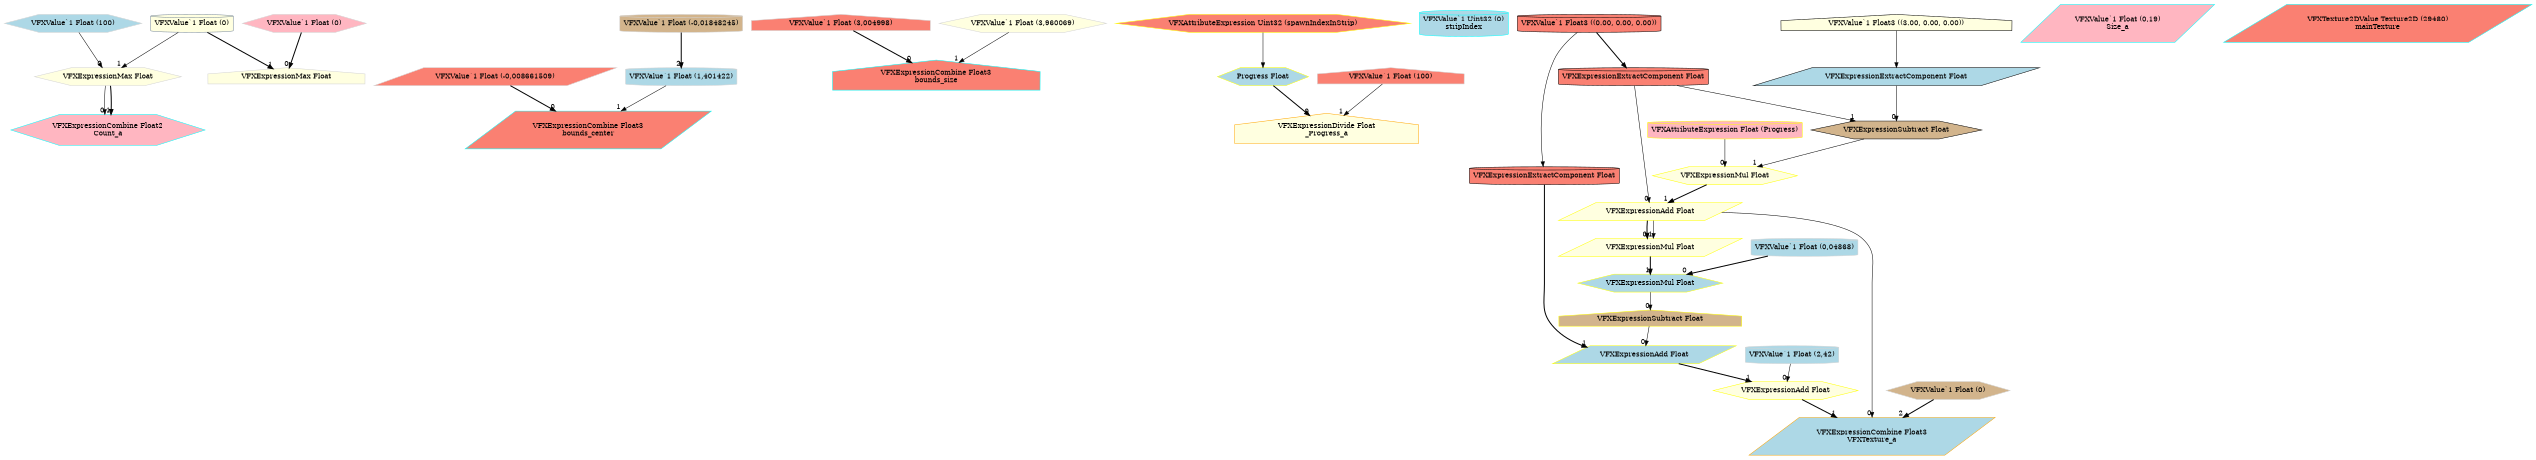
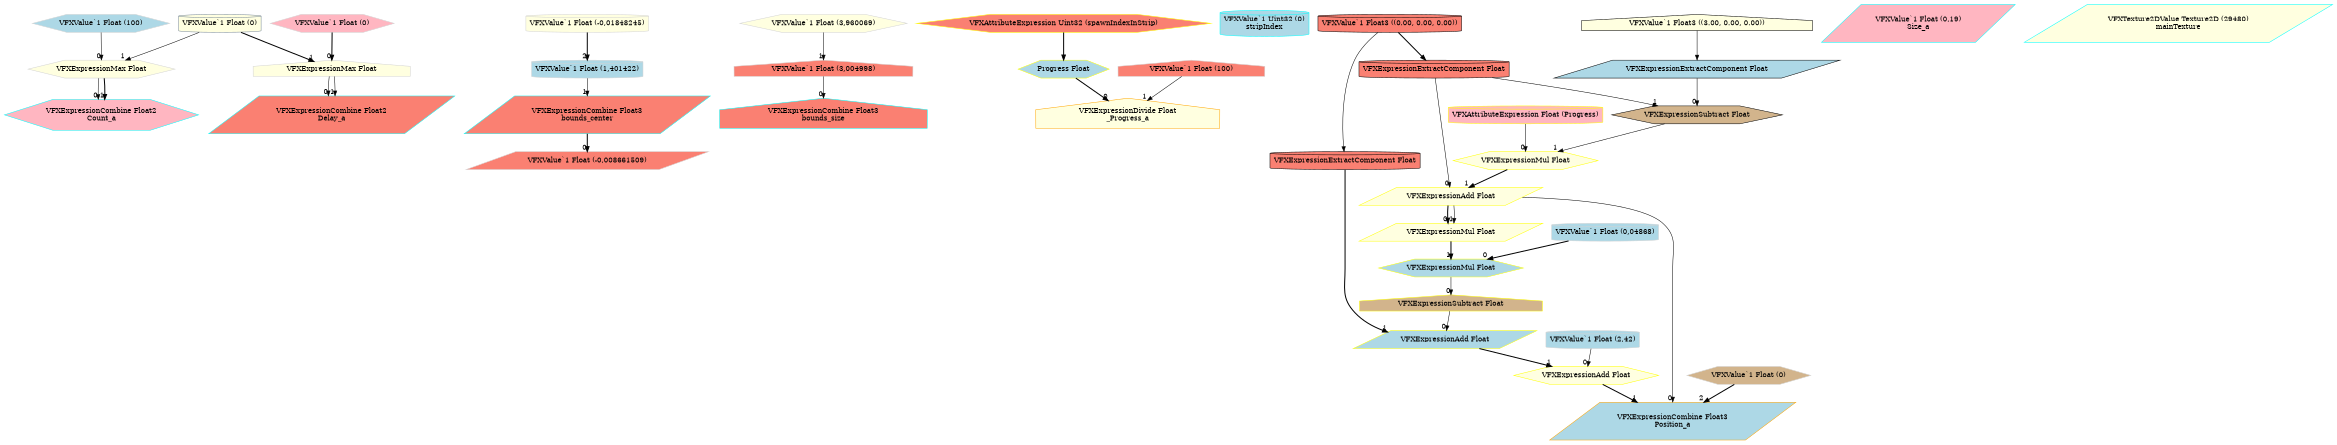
node "VFXValue`1 Float (-0,01848245)": fillcolor tan -> lightyellow
node "VFXTexture2DValue Texture2D (29480) mainTexture": fillcolor salmon -> lightyellow
edge "VFXValue`1 Float (3,004998)" -> "VFXExpressionCombine Float3 bounds_size": style bold -> solid
edge "VFXValue`1 Float (3,960069)" -> "VFXExpressionCombine Float3 bounds_size": now "VFXValue`1 Float (3,960069)" -> "VFXValue`1 Float (3,004998)"
edge "VFXAttributeExpression Uint32 (spawnIndexInStrip)" -> "Progress Float": style solid -> bold
edge "VFXValue`1 Float (-0,008661509)" -> "VFXExpressionCombine Float3 bounds_center": reversed
node "VFXExpressionCombine Float2 Delay_a": added
node "VFXExpressionCombine Float3 VFXTexture_a": label "VFXExpressionCombine Float3 VFXTexture_a" -> "VFXExpressionCombine Float3 Position_a"
